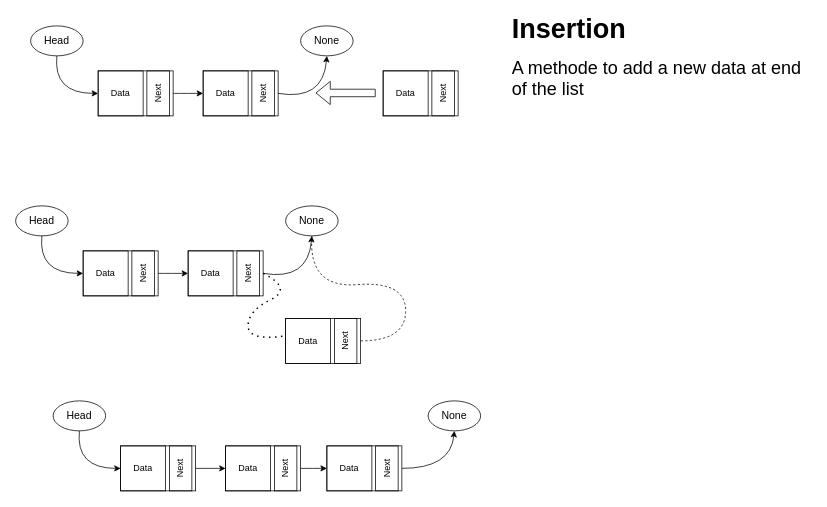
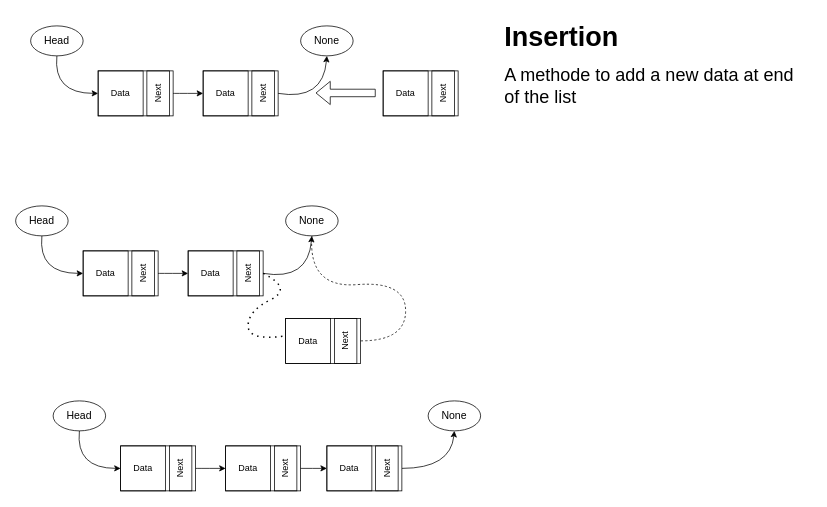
node "Insertion A methode to add a new data at end of the list": moved (664, 135) -> (657, 143)
